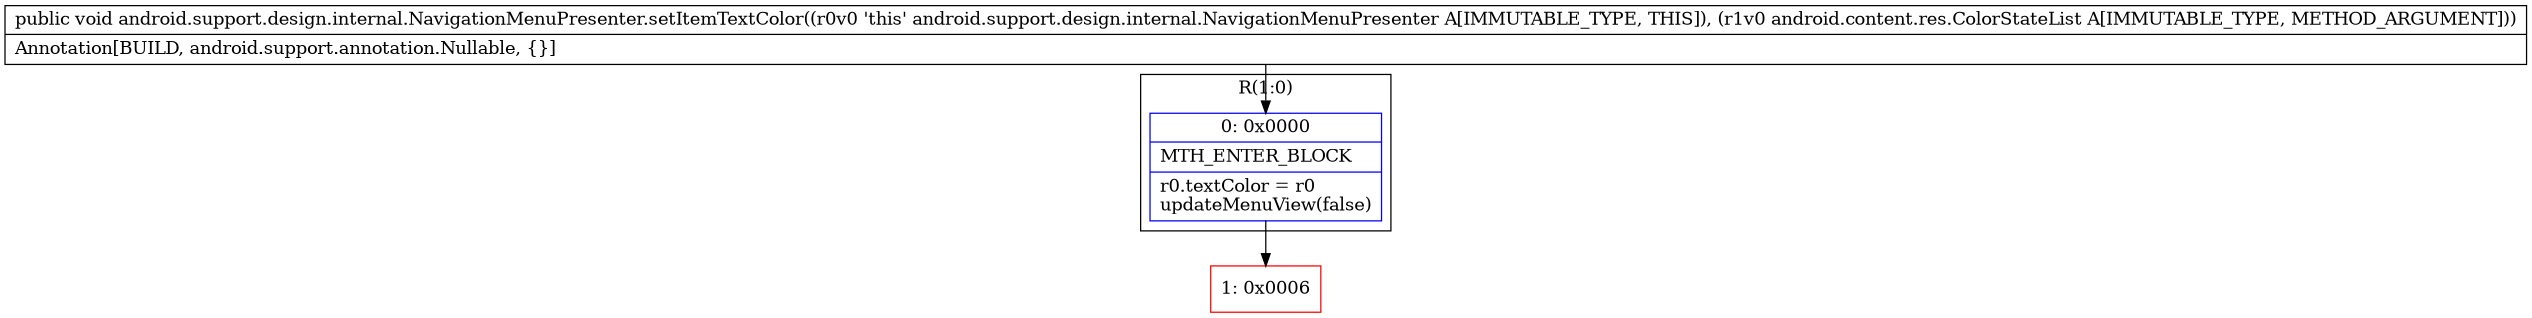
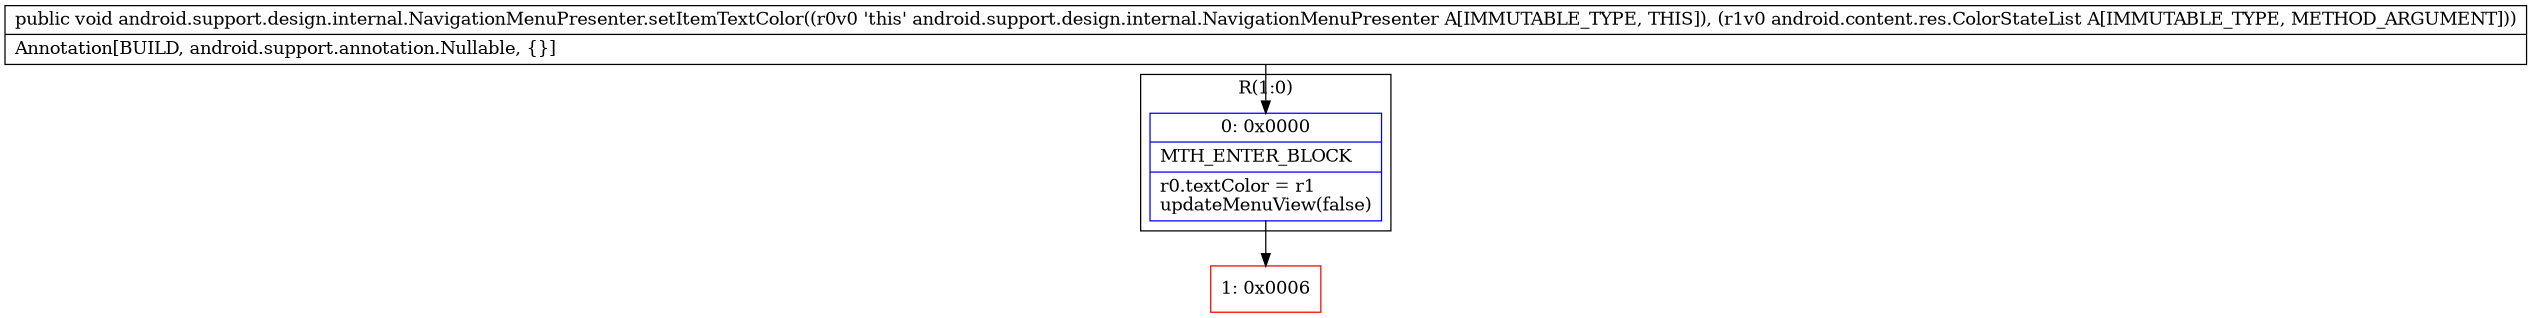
node "0: 0x0000": text "r0.textColor = r0" -> "r0.textColor = r1"
